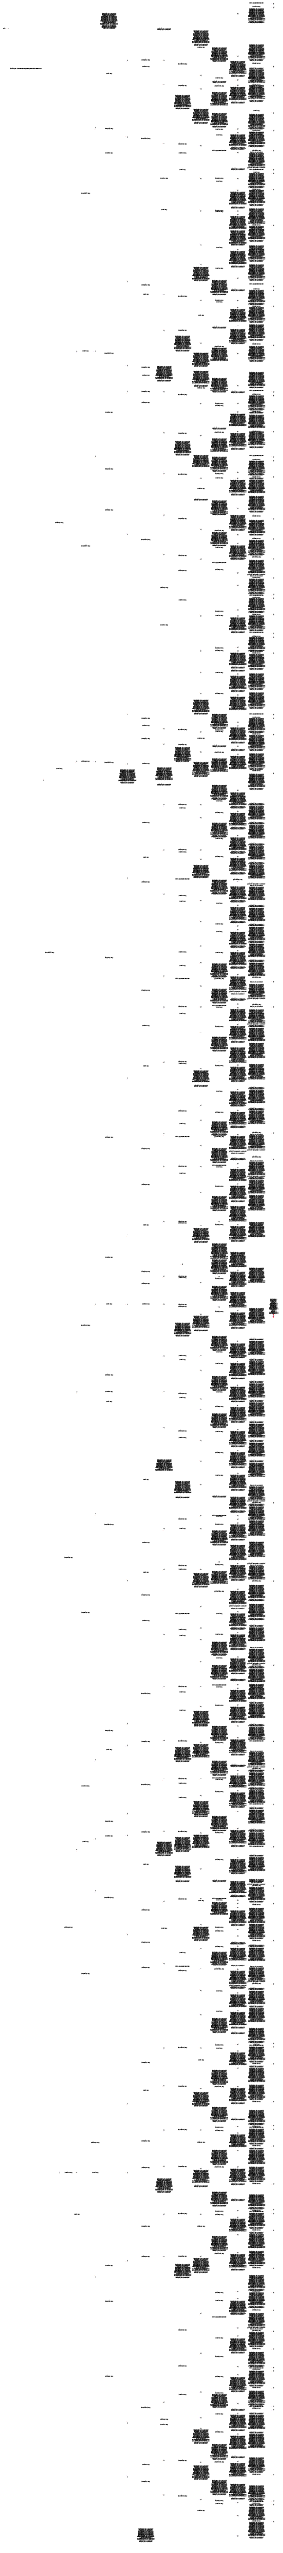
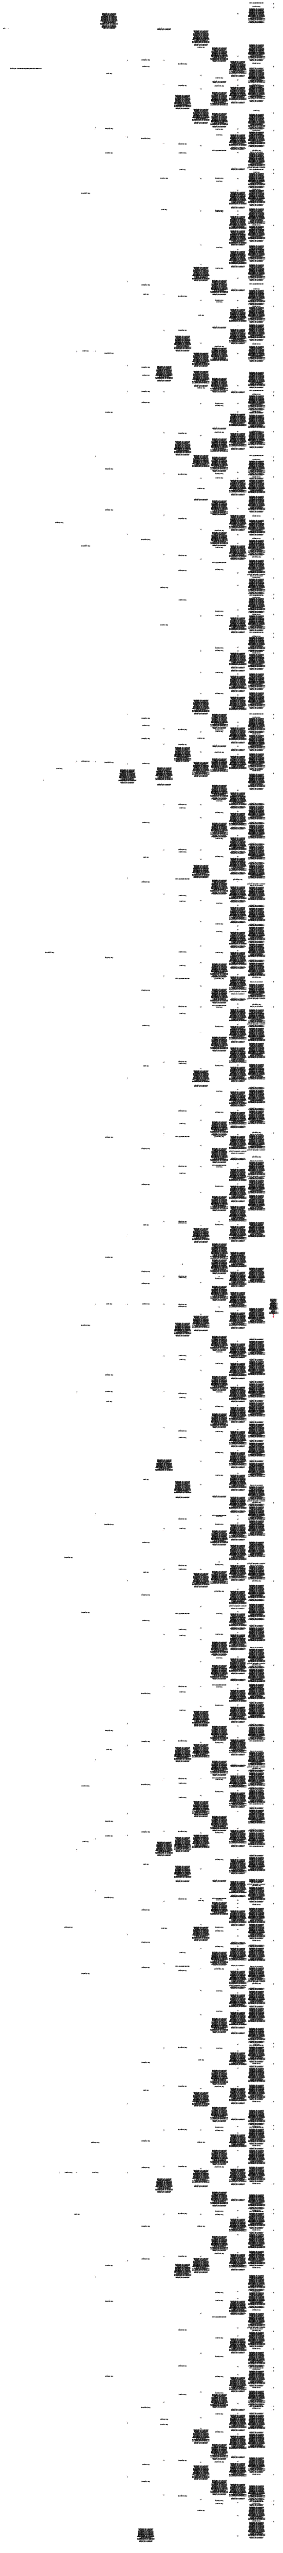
edge "s85" -> "s157": removed, label "ClientCertificateVerify / Empty"
edge "s118" -> "s204": removed, label "ChangeCipherSpec / Empty"
edge "s35" -> "s70": reversed
